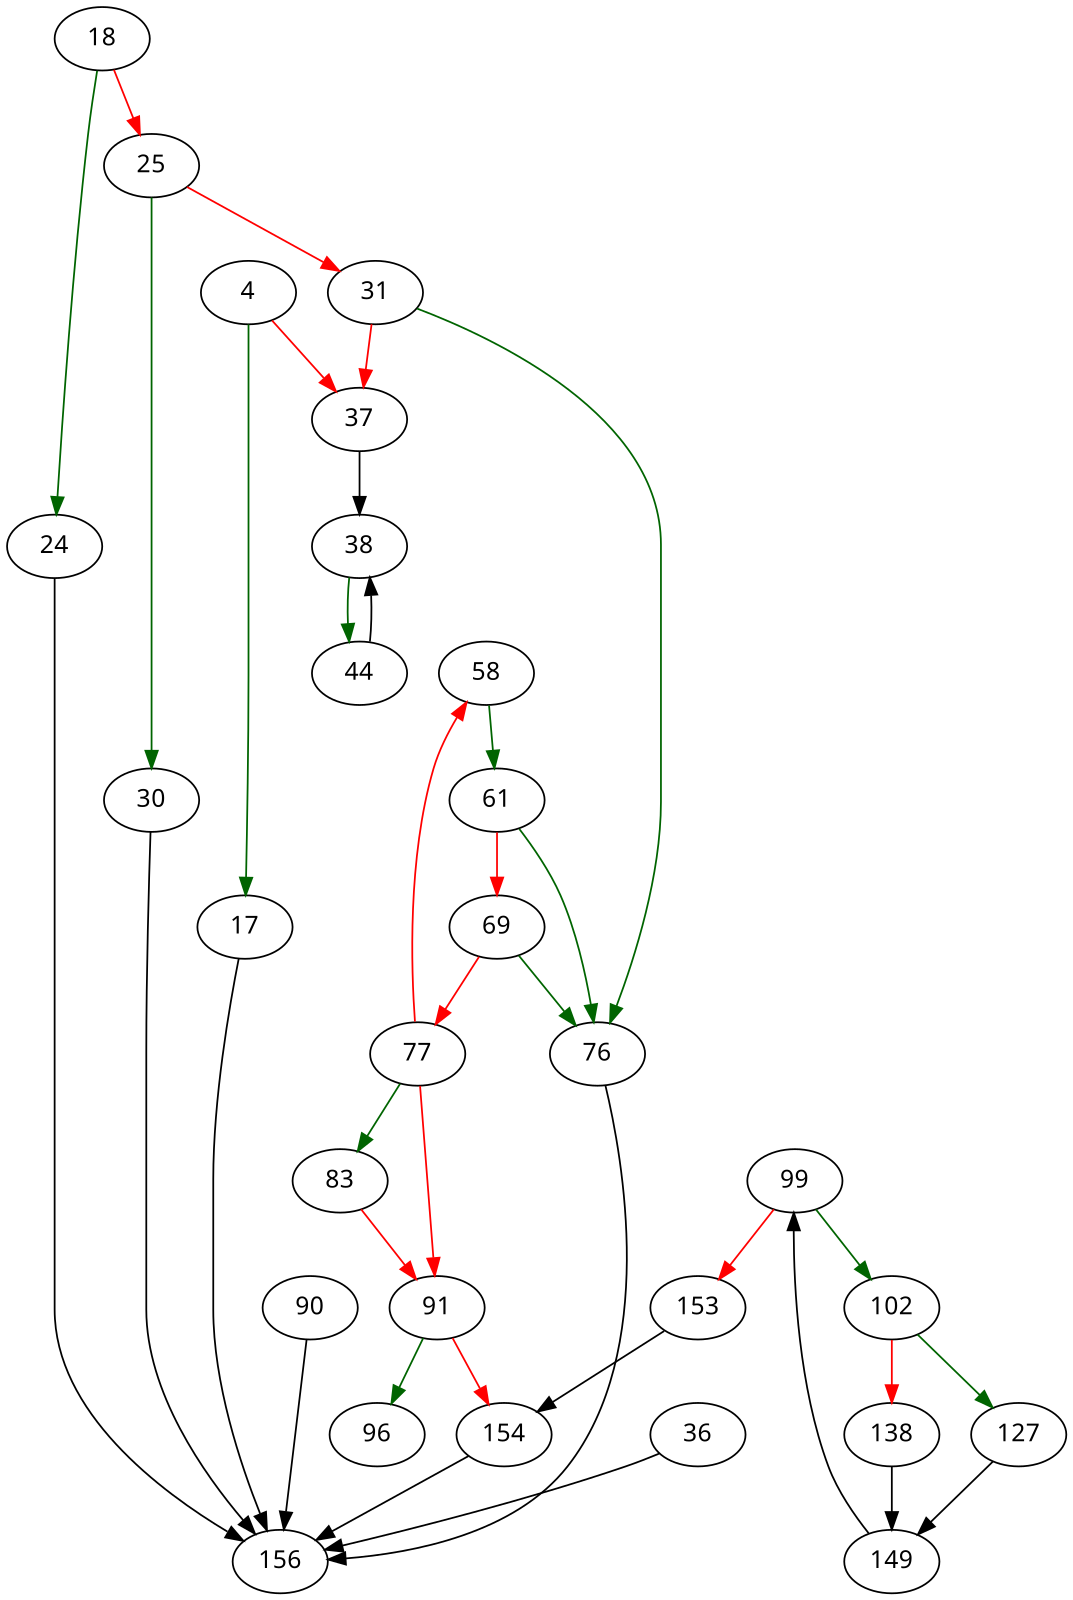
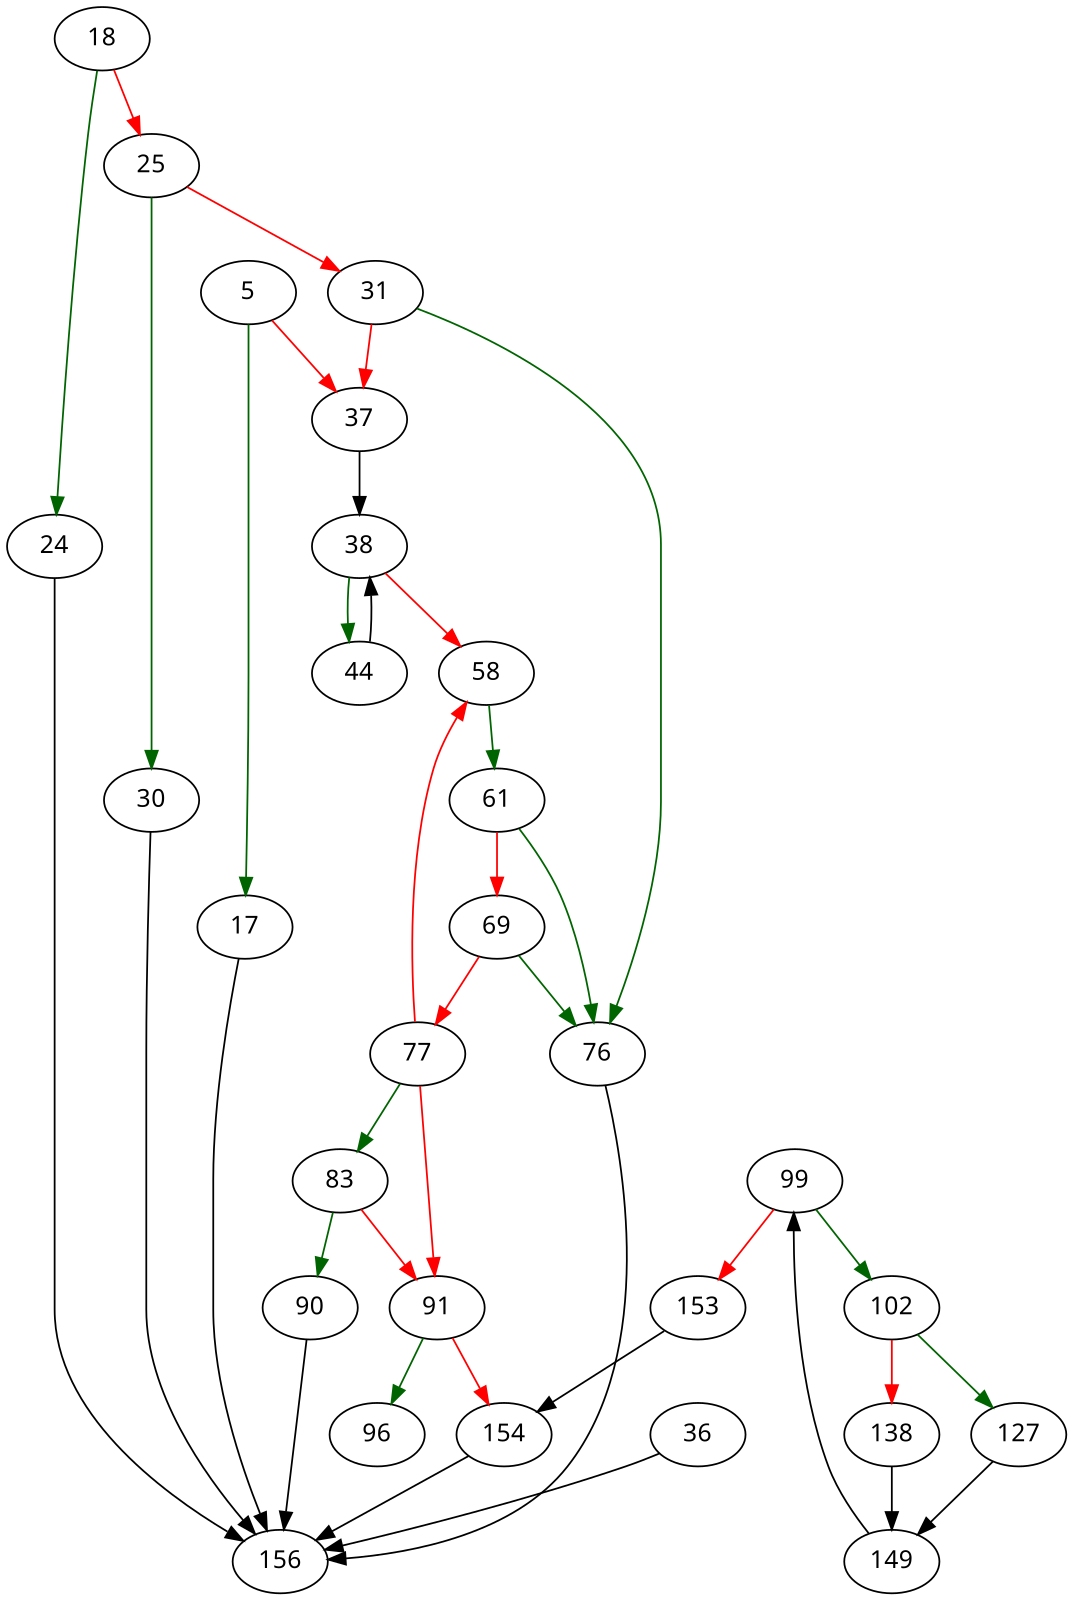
node "4": label "4" -> "5"
edge "38" -> "58": added
edge "83" -> "90": added
